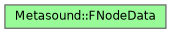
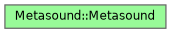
node "Metasound::FNodeData": label "Metasound::FNodeData" -> "Metasound::Metasound"
